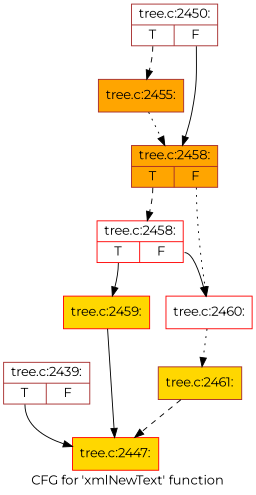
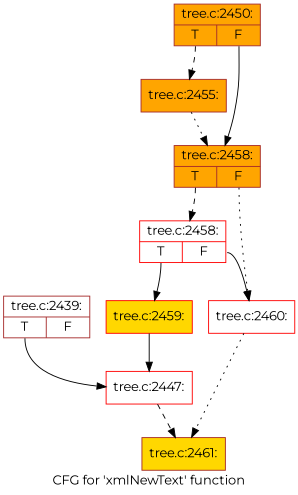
node "tree.c:2450:": fillcolor white -> orange
edge "tree.c:2461:" -> "tree.c:2447:": reversed
node "tree.c:2447:": fillcolor gold -> white
